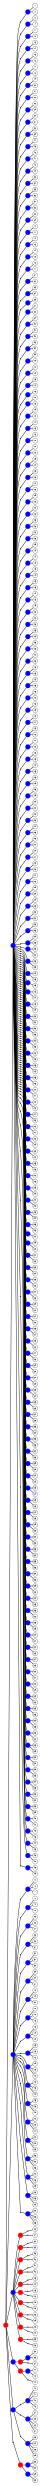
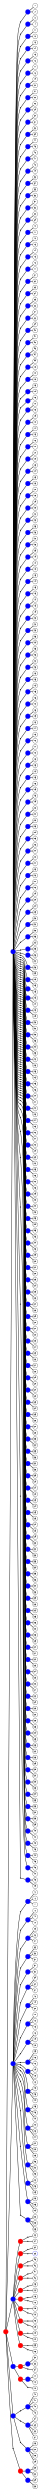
node "86": added
node "298": added
node "344": color blue -> black
node "50": removed
